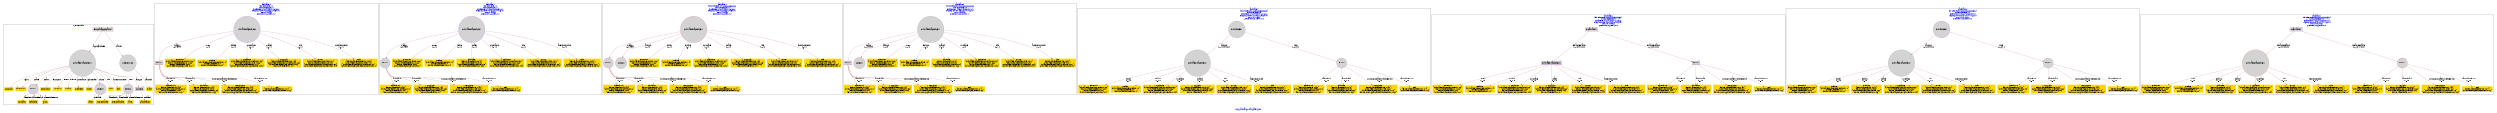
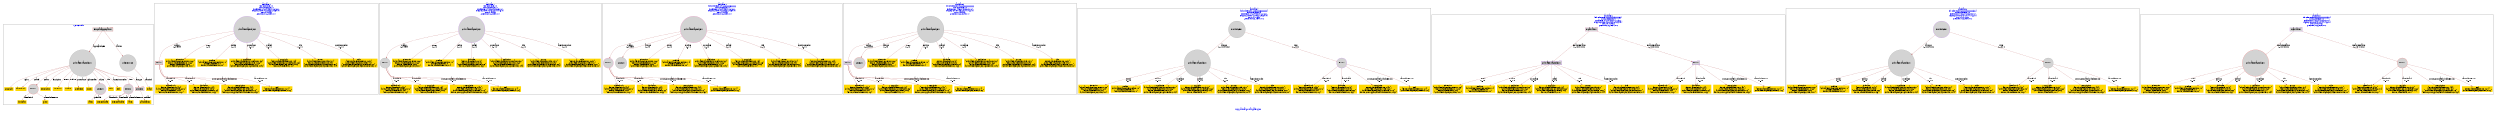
node "deathDate": removed
